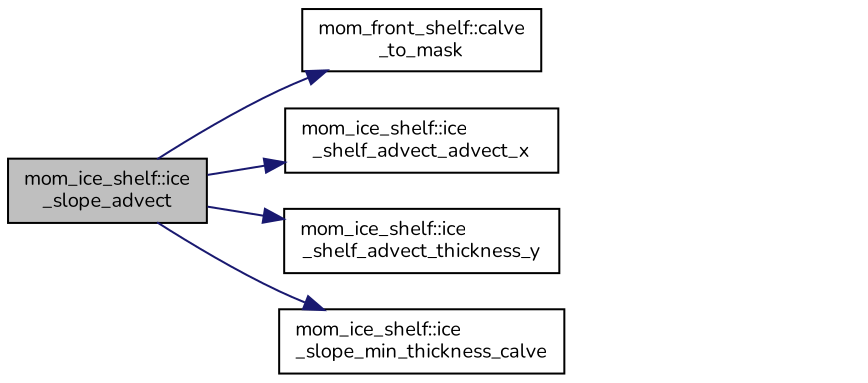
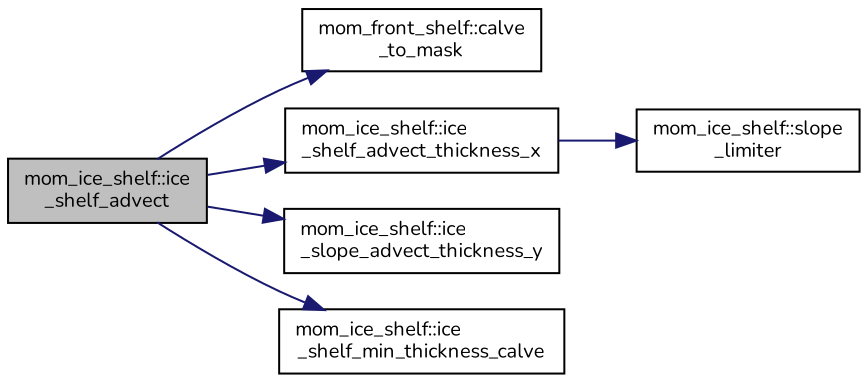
node "mom_ice_shelf::ice _shelf_advect_advect_x": label "mom_ice_shelf::ice _shelf_advect_advect_x" -> "mom_ice_shelf::ice _shelf_advect_thickness_x"
node "mom_ice_shelf::slope _limiter": added
node "mom_ice_shelf::ice _slope_advect": label "mom_ice_shelf::ice _slope_advect" -> "mom_ice_shelf::ice _shelf_advect"
node "mom_ice_shelf::ice _shelf_advect_thickness_y": label "mom_ice_shelf::ice _shelf_advect_thickness_y" -> "mom_ice_shelf::ice _slope_advect_thickness_y"
node "mom_ice_shelf::ice _slope_min_thickness_calve": label "mom_ice_shelf::ice _slope_min_thickness_calve" -> "mom_ice_shelf::ice _shelf_min_thickness_calve"
